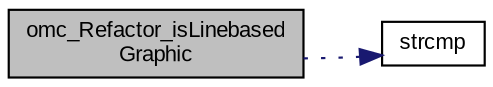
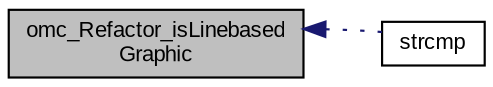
edge "omc_Refactor_isLinebased Graphic" -> "strcmp": reversed
